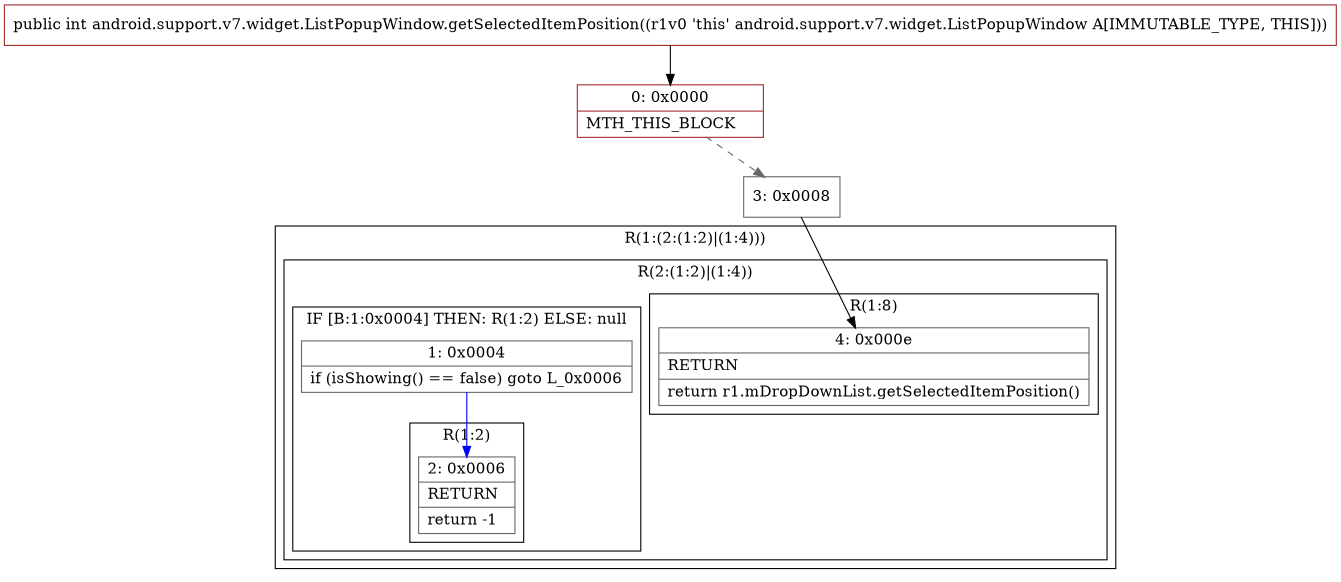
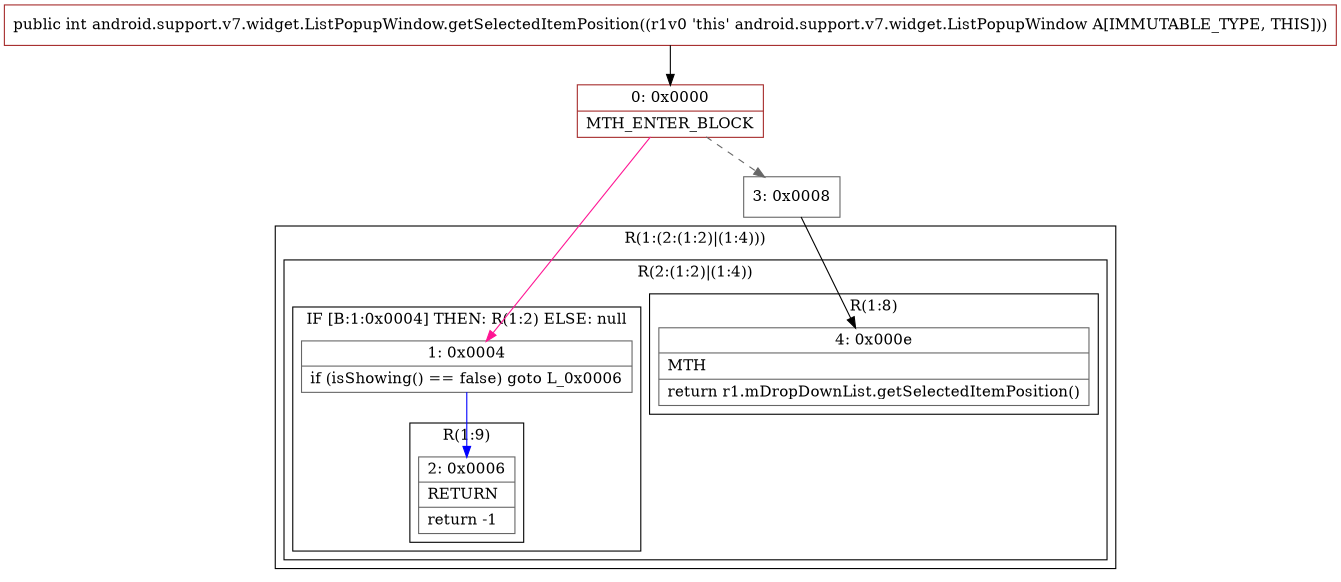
node "0: 0x0000": text "MTH_THIS_BLOCK" -> "MTH_ENTER_BLOCK"
edge "0: 0x0000" -> "1: 0x0004": added
node "4: 0x000e": text "RETURN" -> "MTH"
cluster "R(1:2)": label "R(1:2)" -> "R(1:9)"
